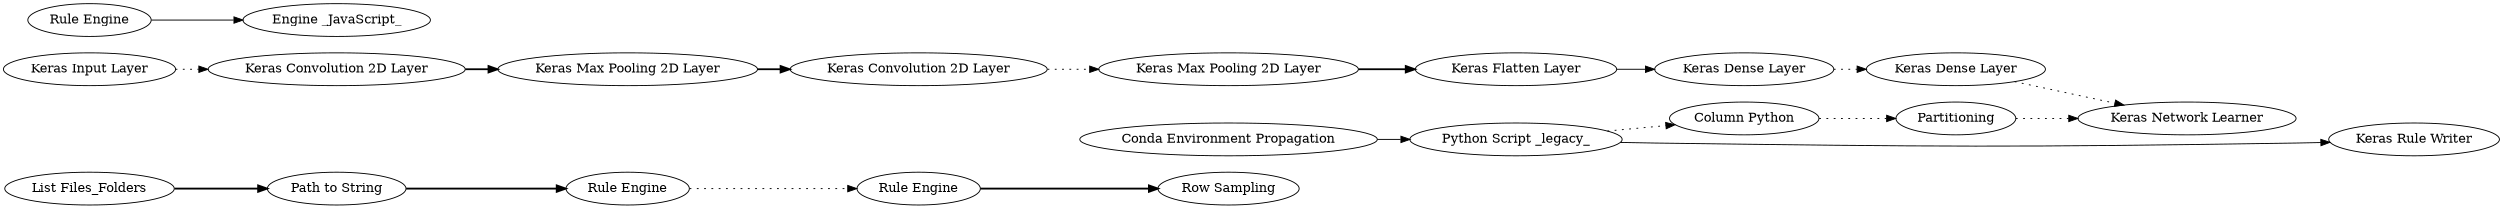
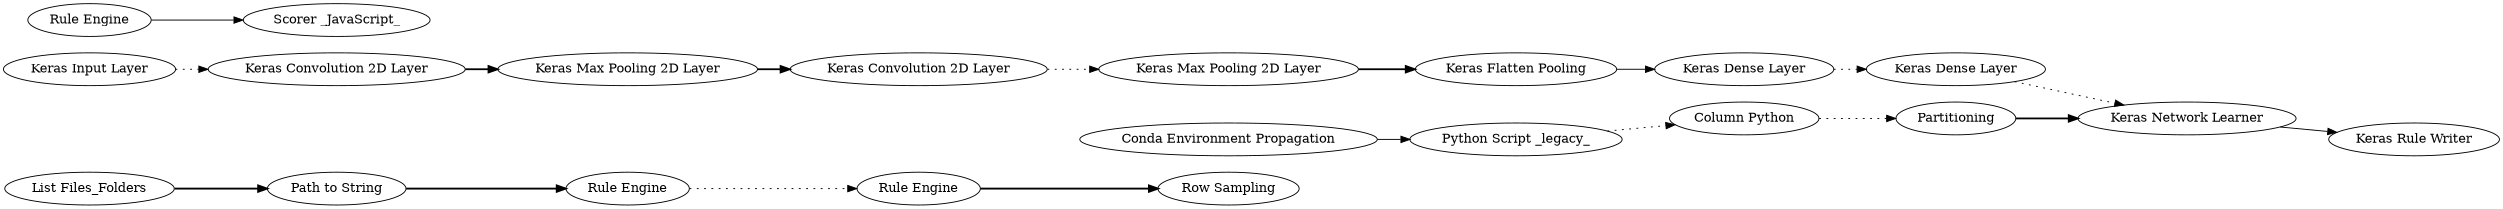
node "Engine _JavaScript_": label "Engine _JavaScript_" -> "Scorer _JavaScript_"
node "Keras Flatten Layer": label "Keras Flatten Layer" -> "Keras Flatten Pooling"
edge "Partitioning" -> "Keras Network Learner": style dotted -> bold
edge "Python Script _legacy_" -> "Keras Rule Writer": now "Keras Network Learner" -> "Keras Rule Writer"
